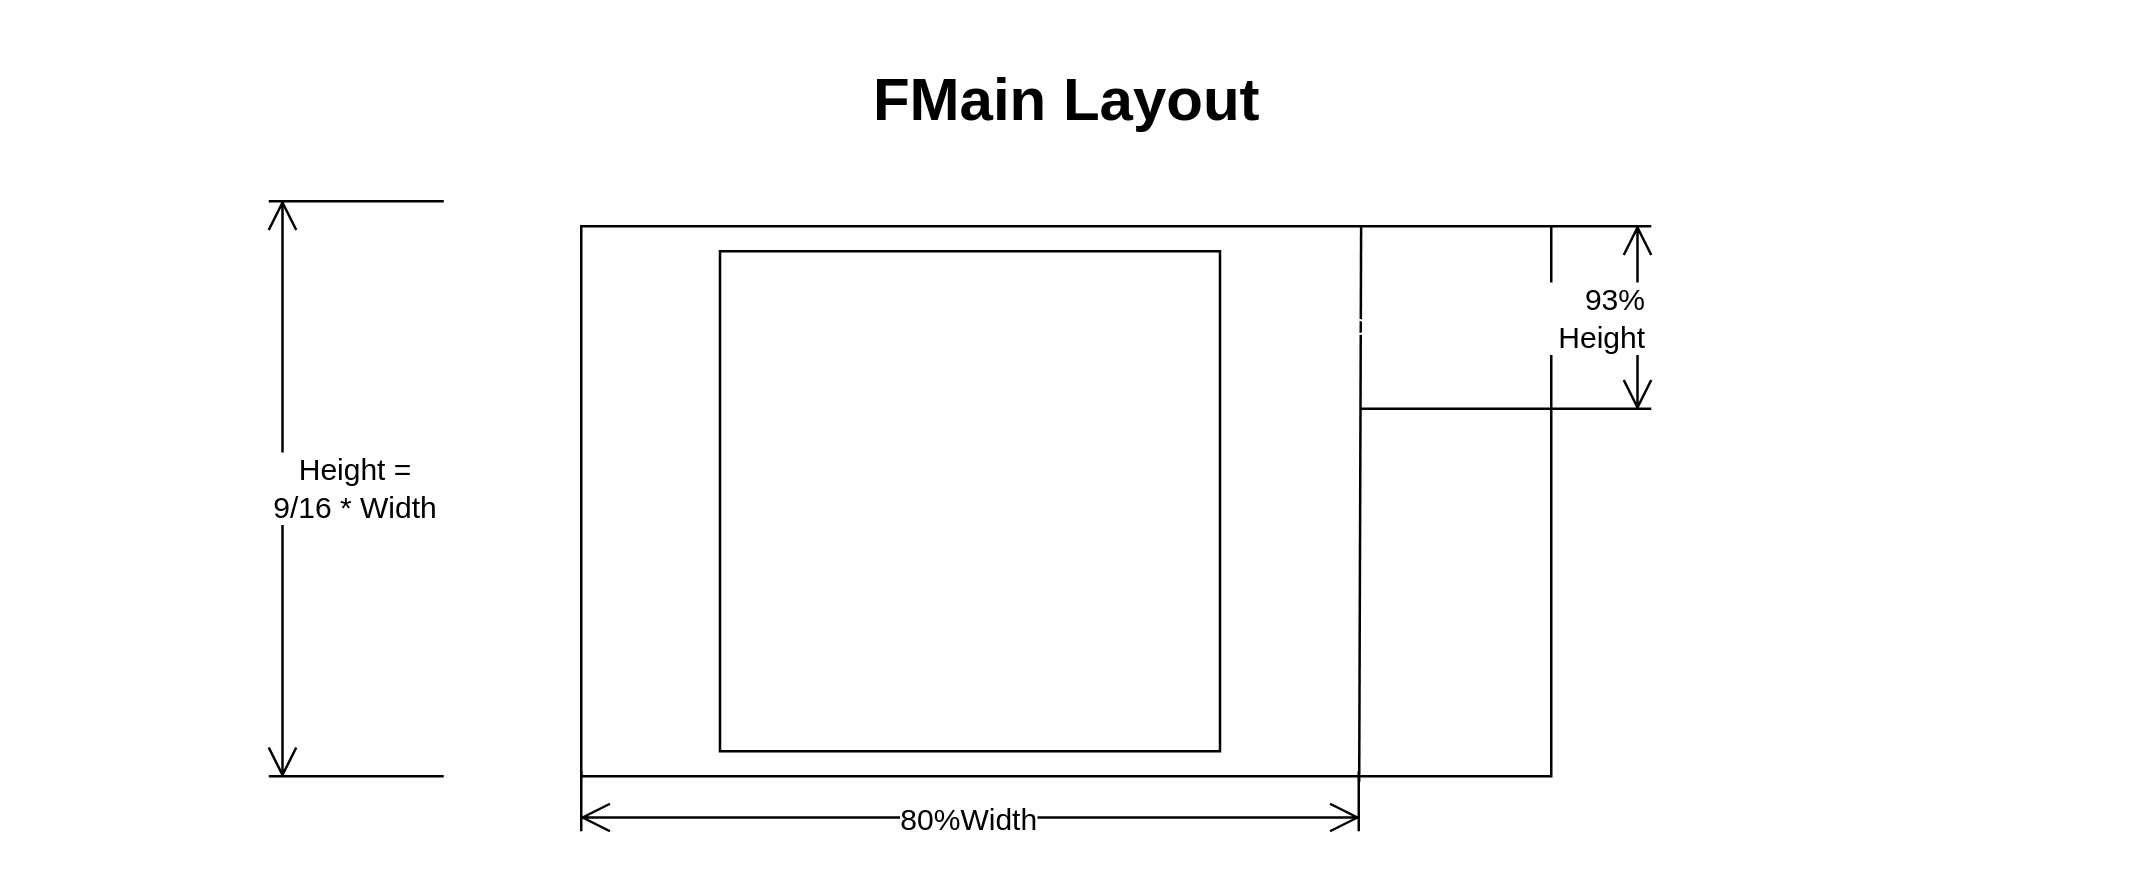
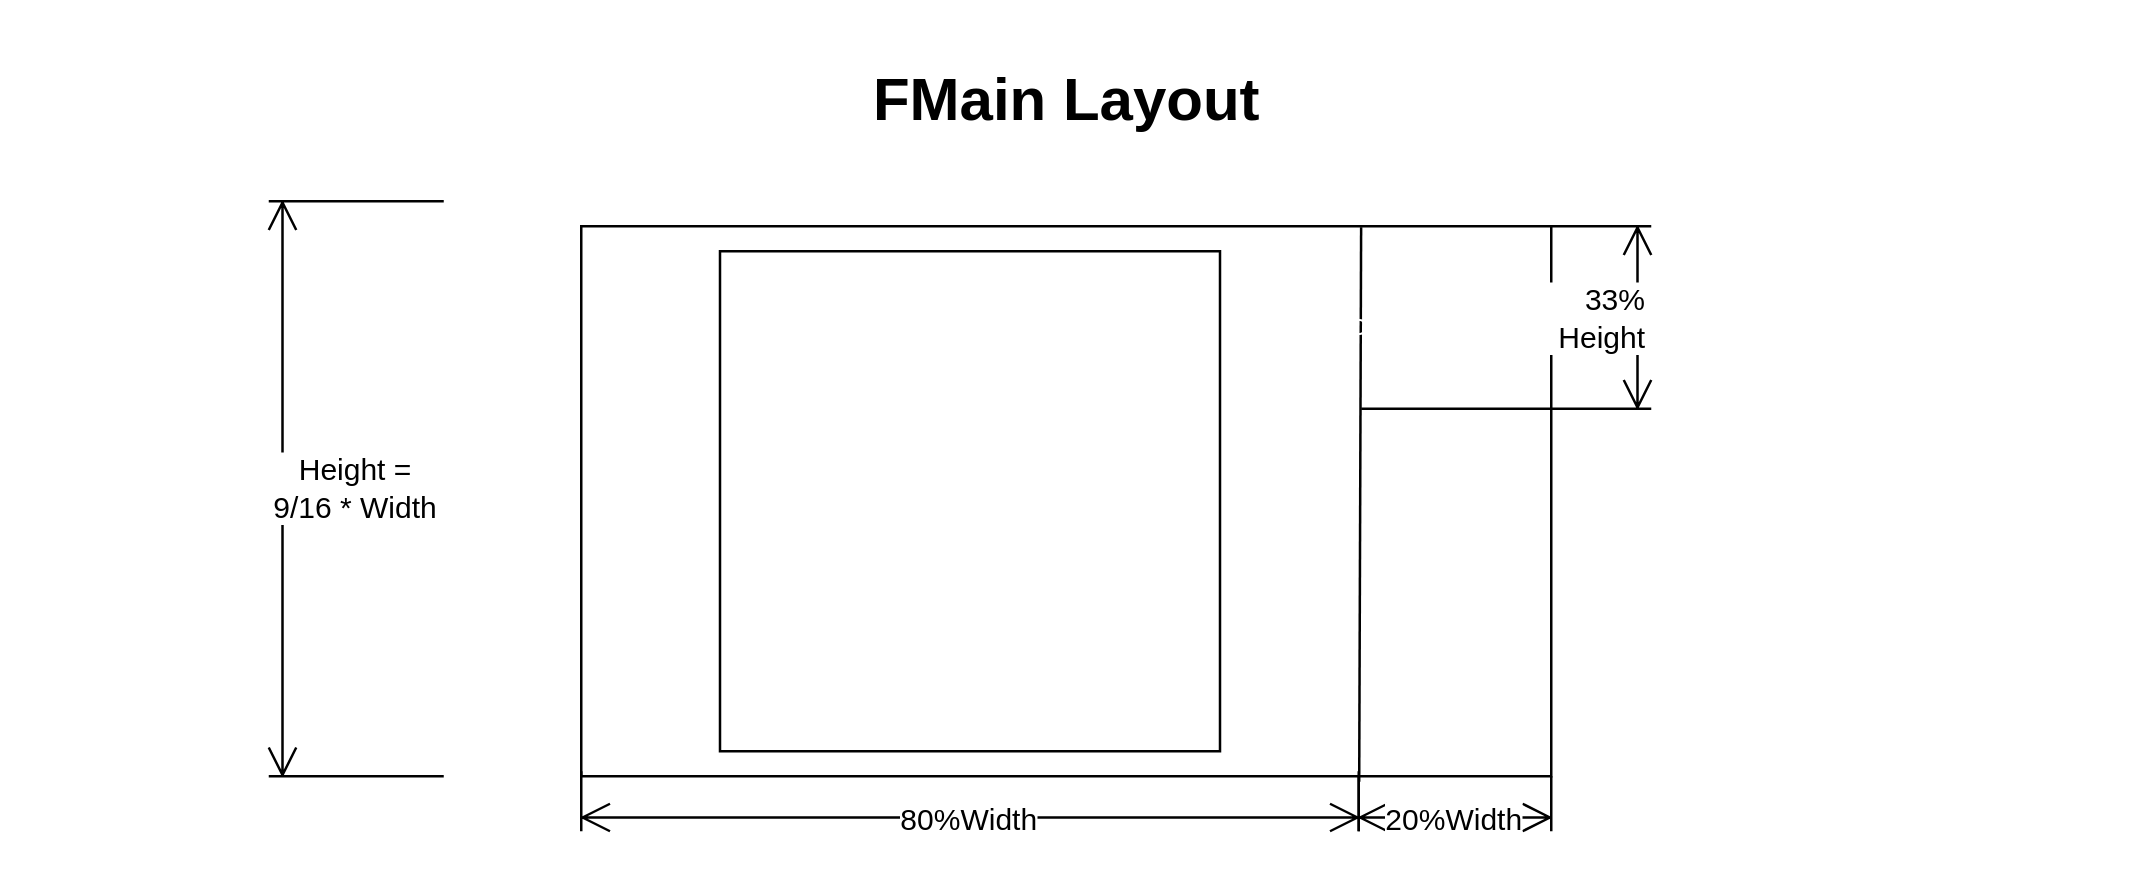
node "93% Height": label "93% Height" -> "33% Height"
node "20%Width": added
